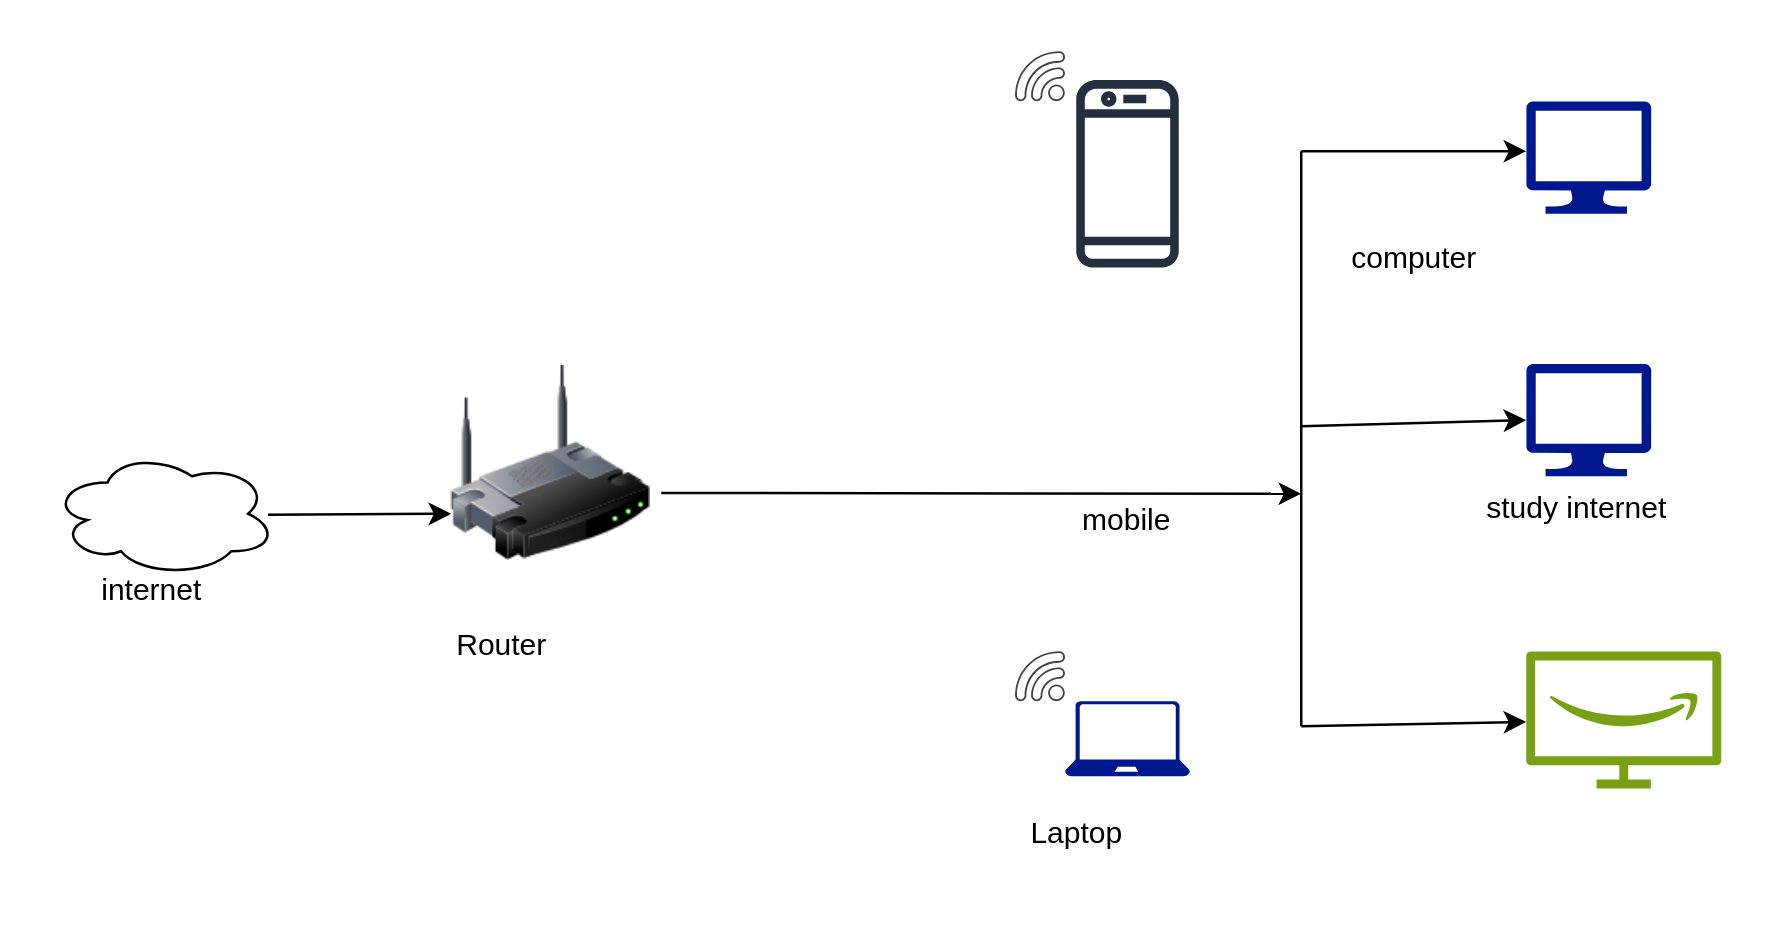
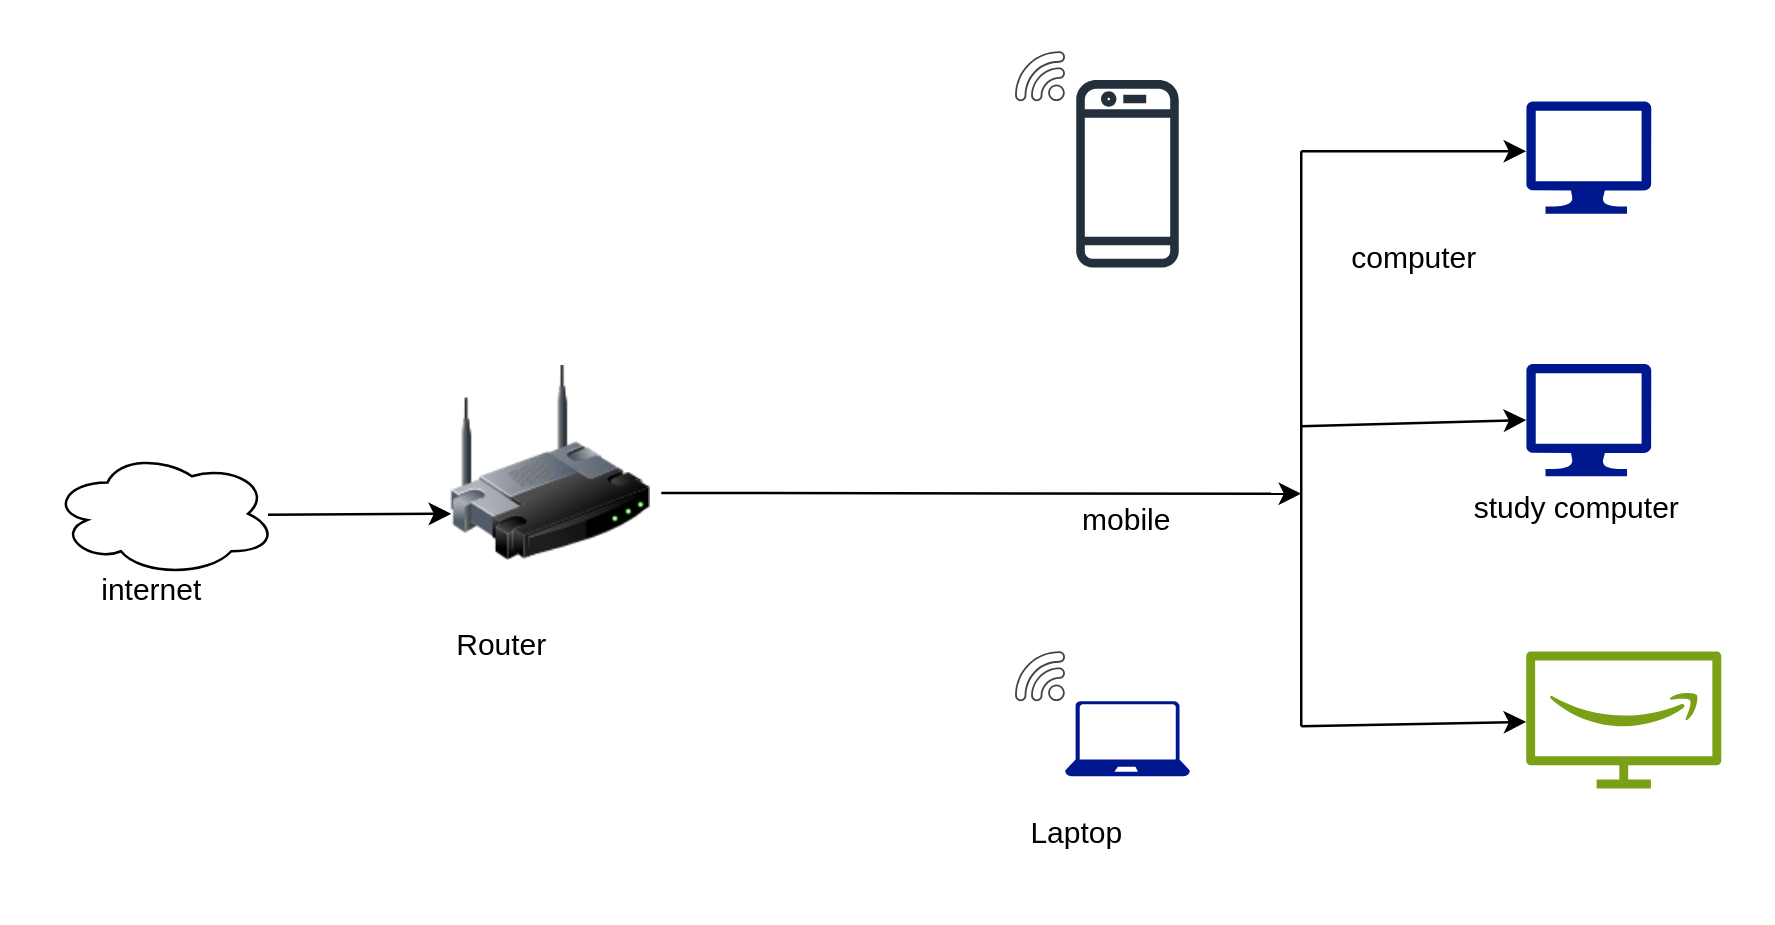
node "study internet": label "study internet" -> "study computer"
